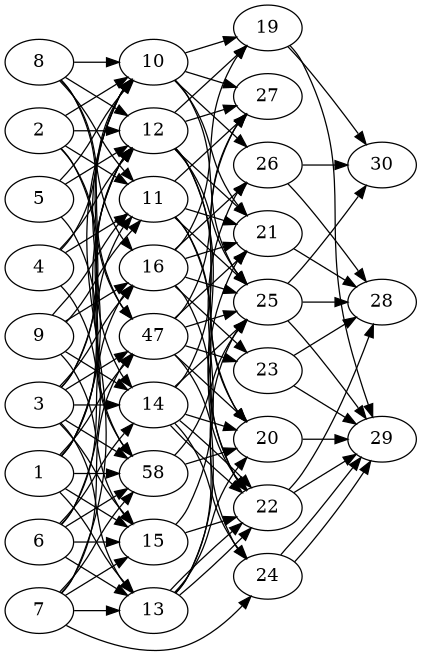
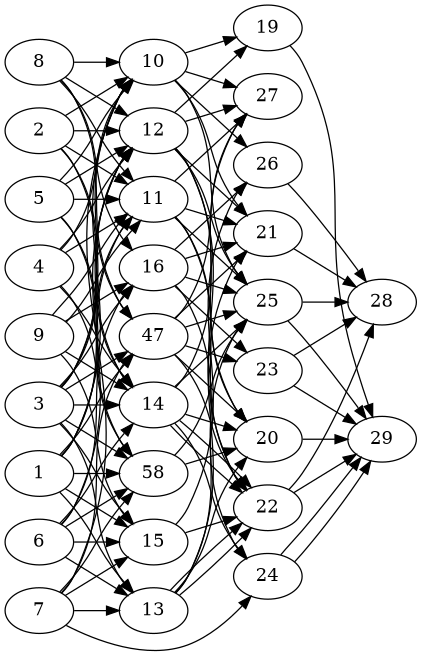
edge "16" -> "19": removed
node "30": removed
edge "5" -> "11": added
edge "5" -> "14": added
edge "3" -> "11": added
edge "4" -> "14": added
